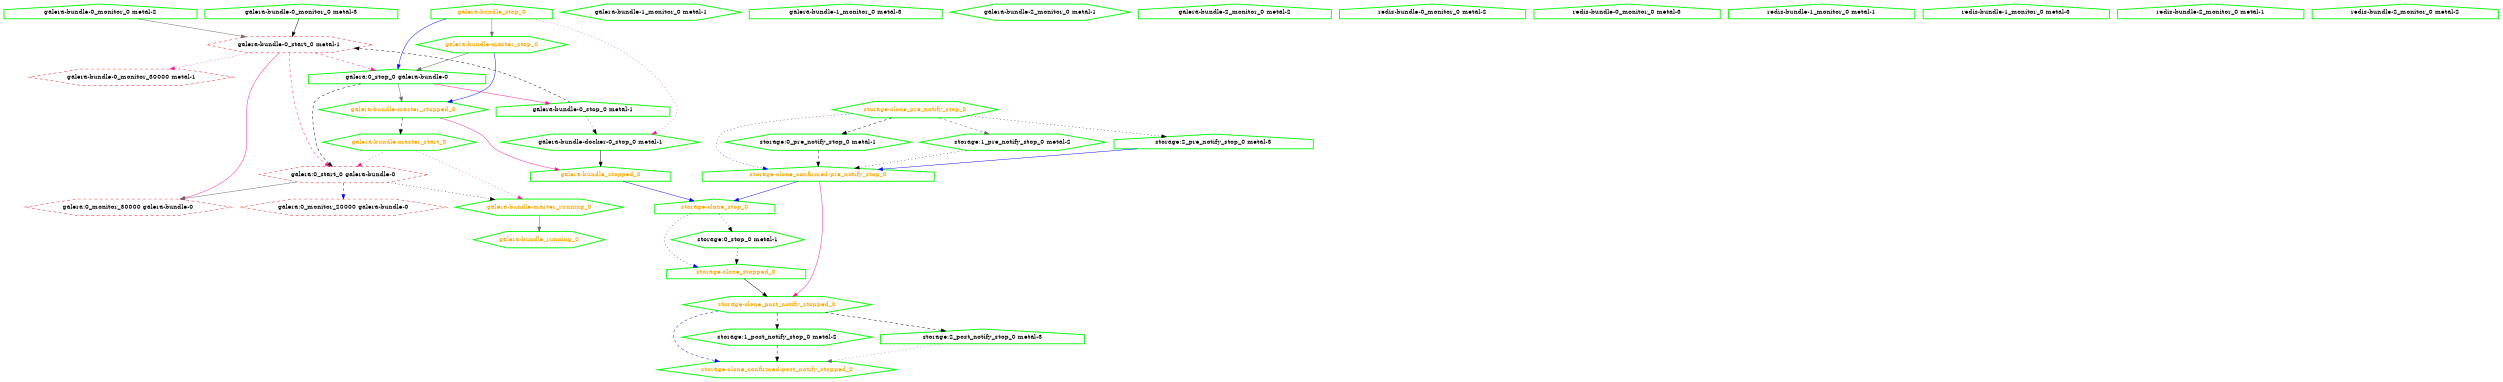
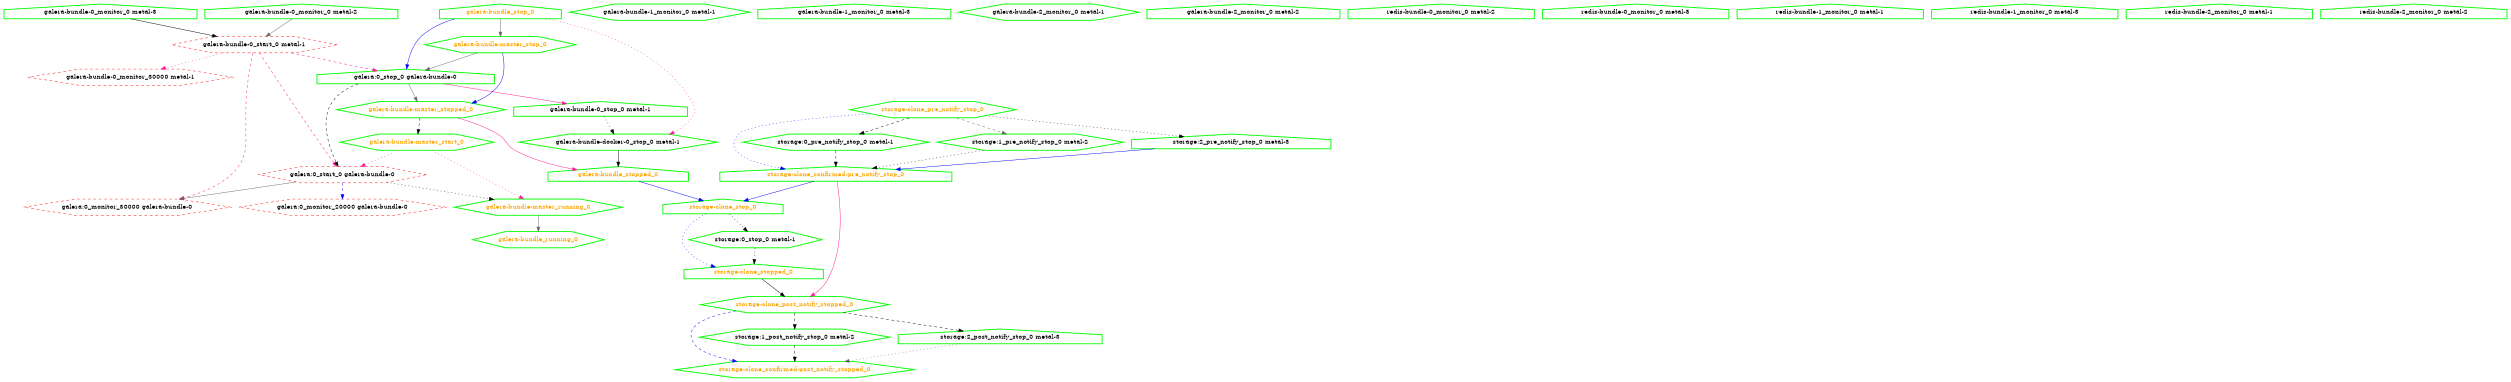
edge "galera-bundle-0_stop_0 metal-1" -> "galera-bundle-0_start_0 metal-1": removed
edge "galera-bundle-0_start_0 metal-1" -> "galera:0_monitor_30000 galera-bundle-0": style solid -> dashed
